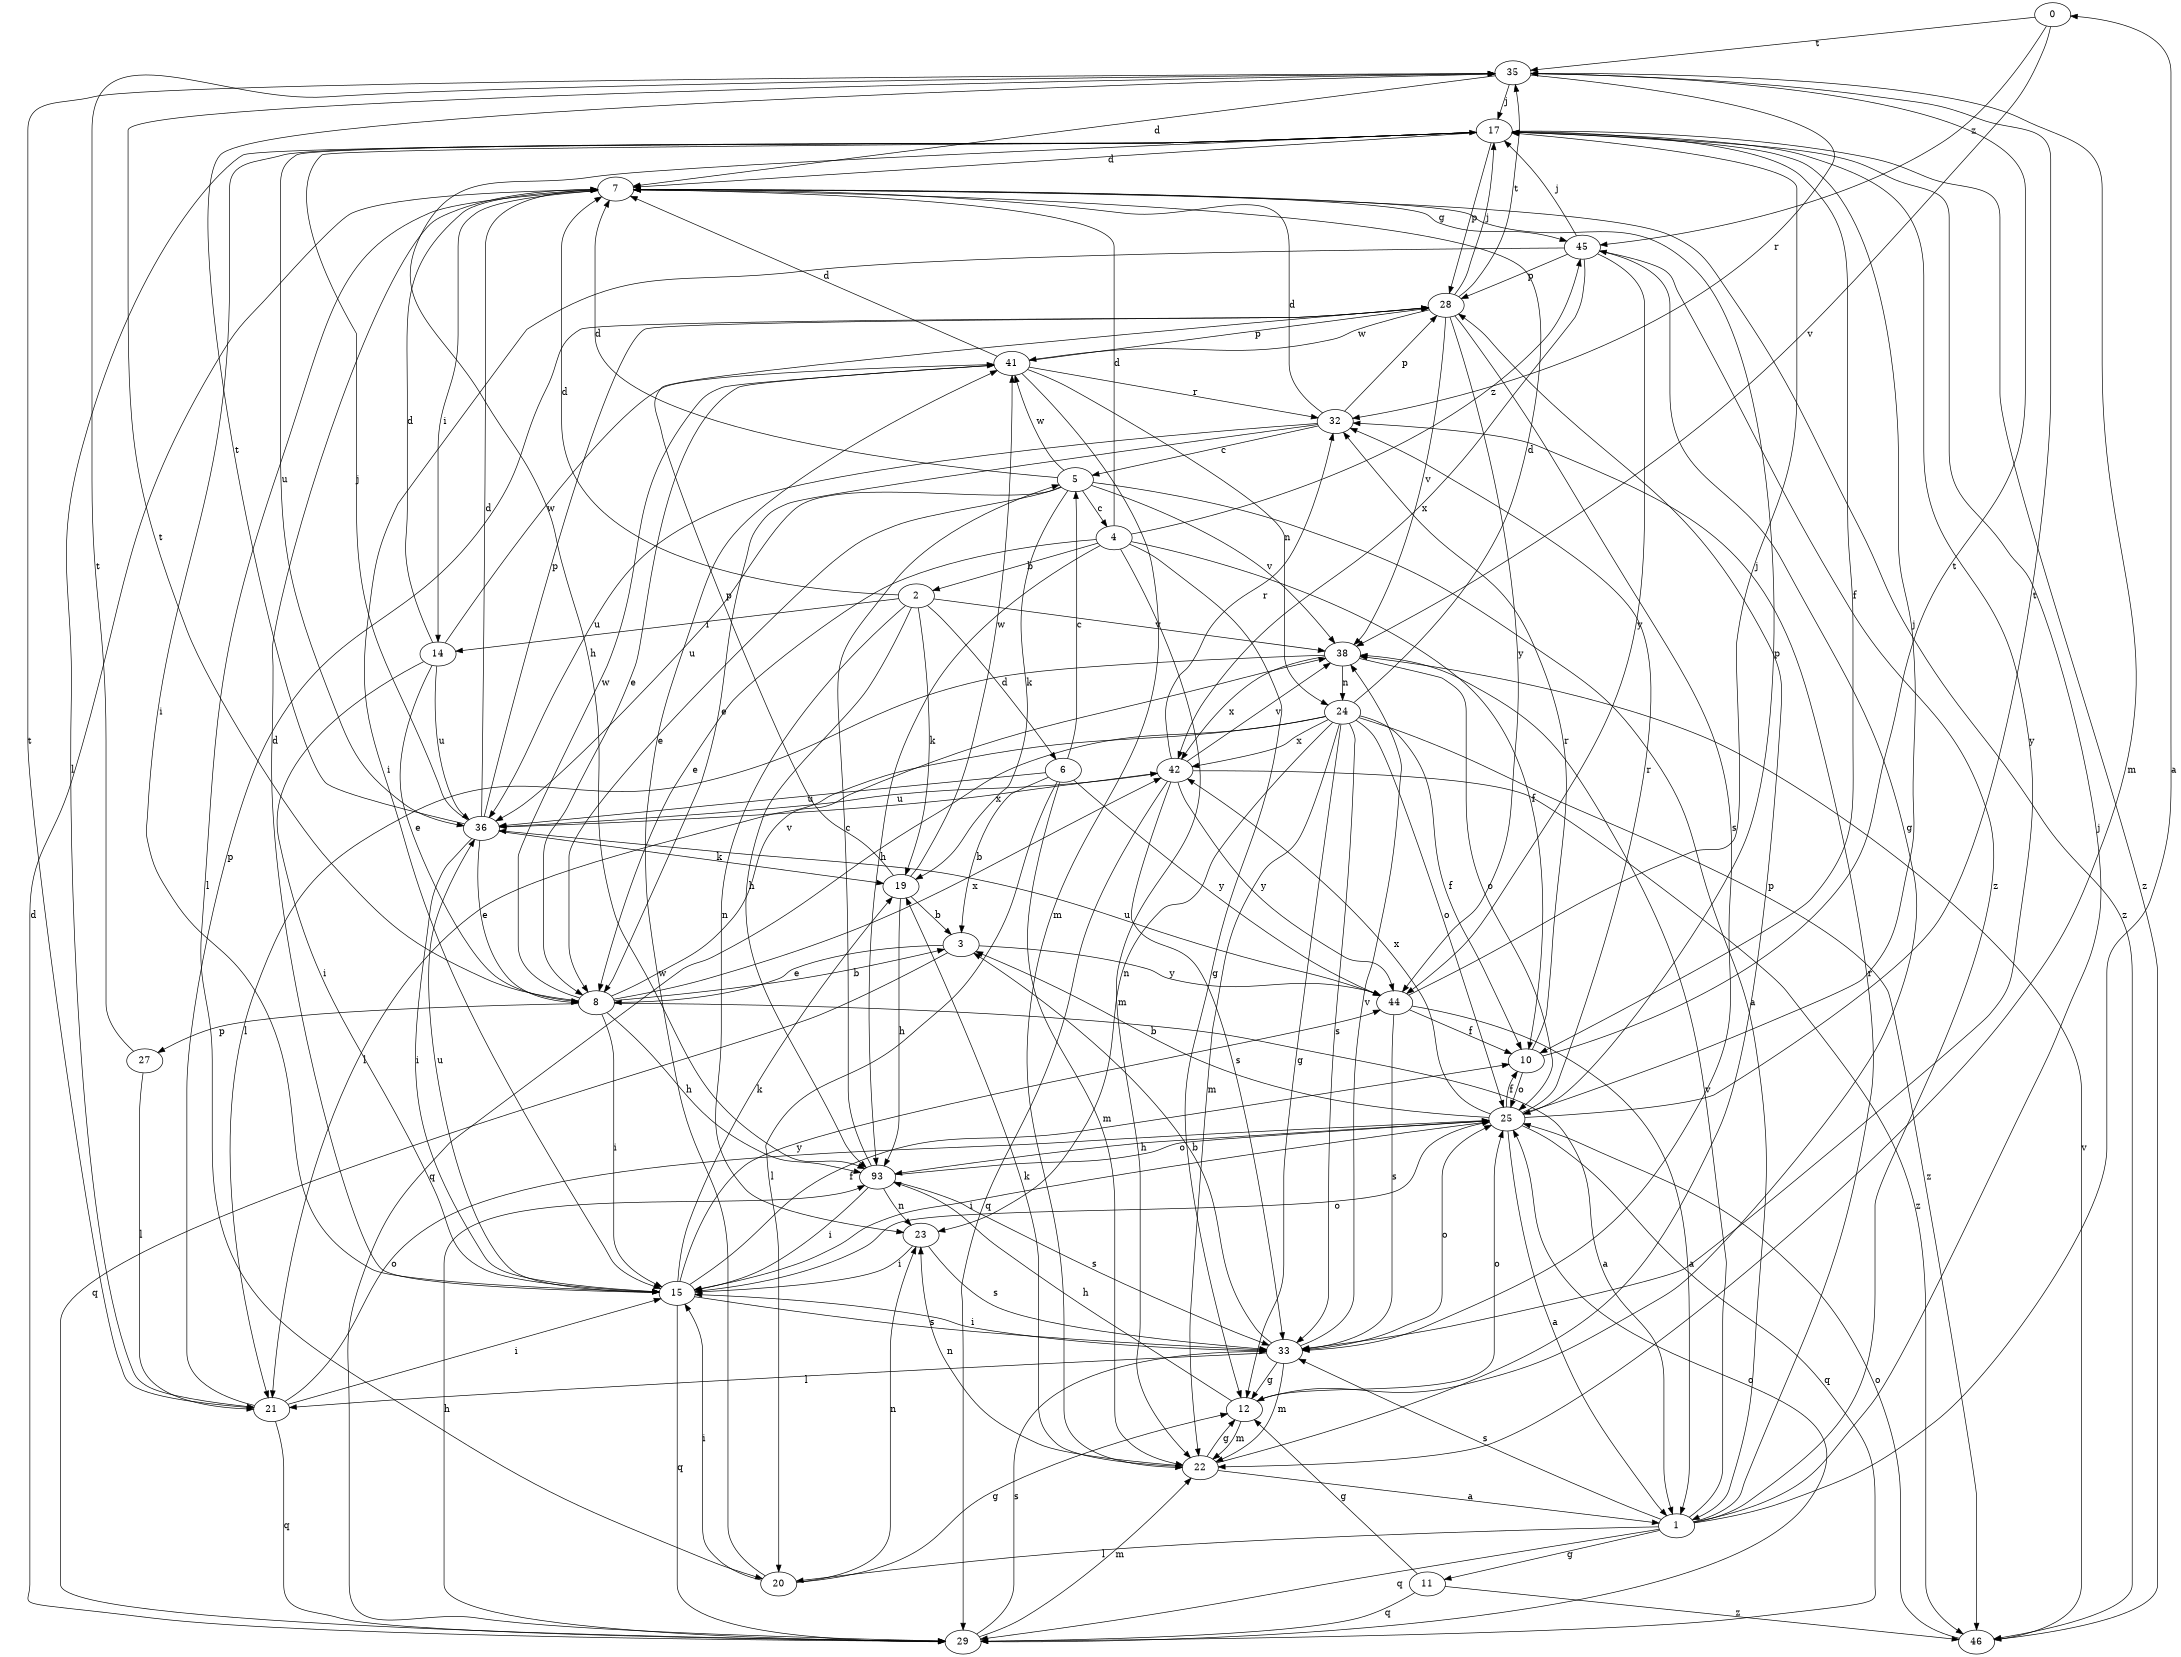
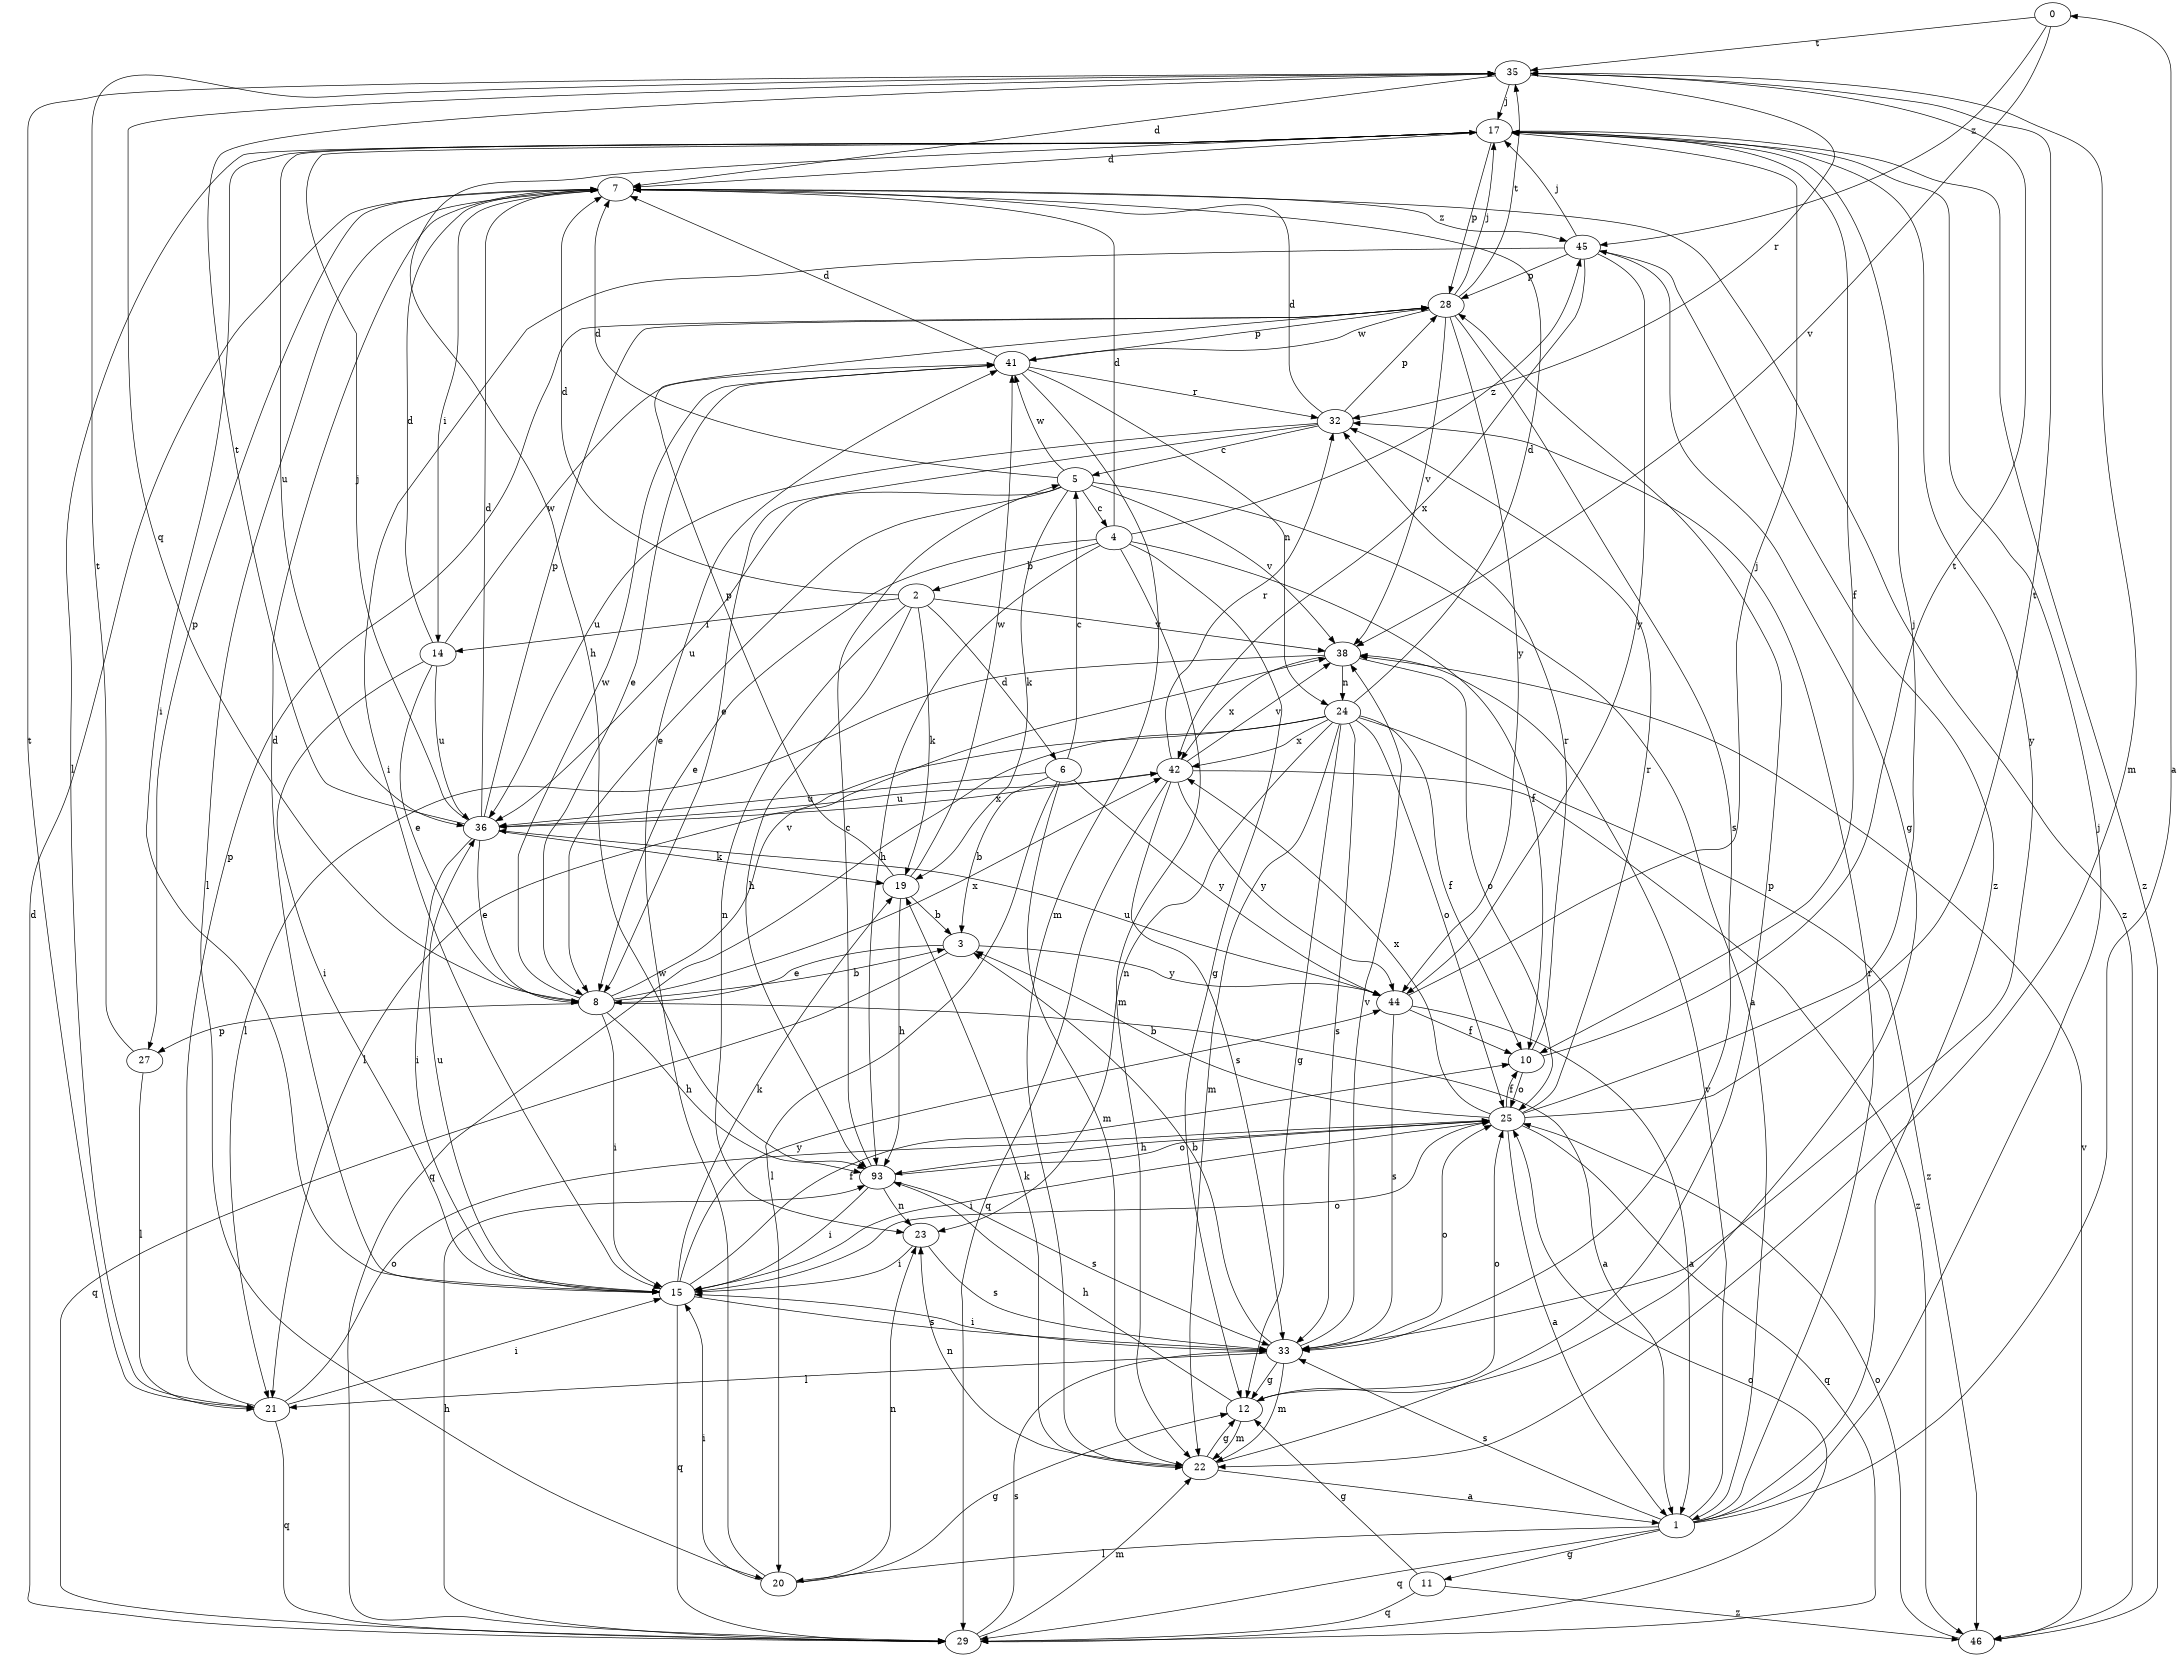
edge "7" -> "45": label "g" -> "z"
edge "7" -> "25": now "7" -> "27"
edge "8" -> "35": label "t" -> "q"
